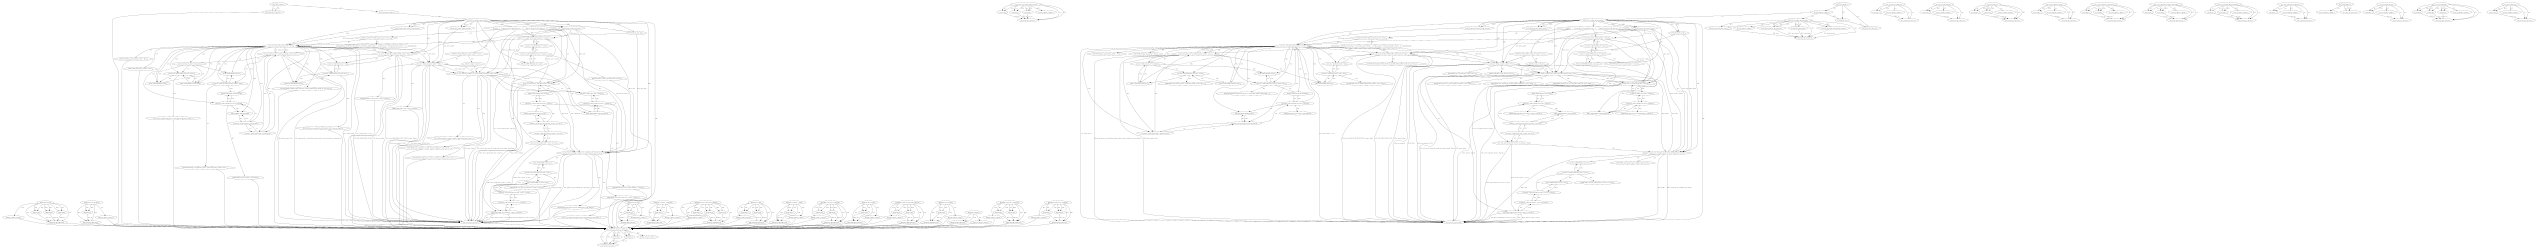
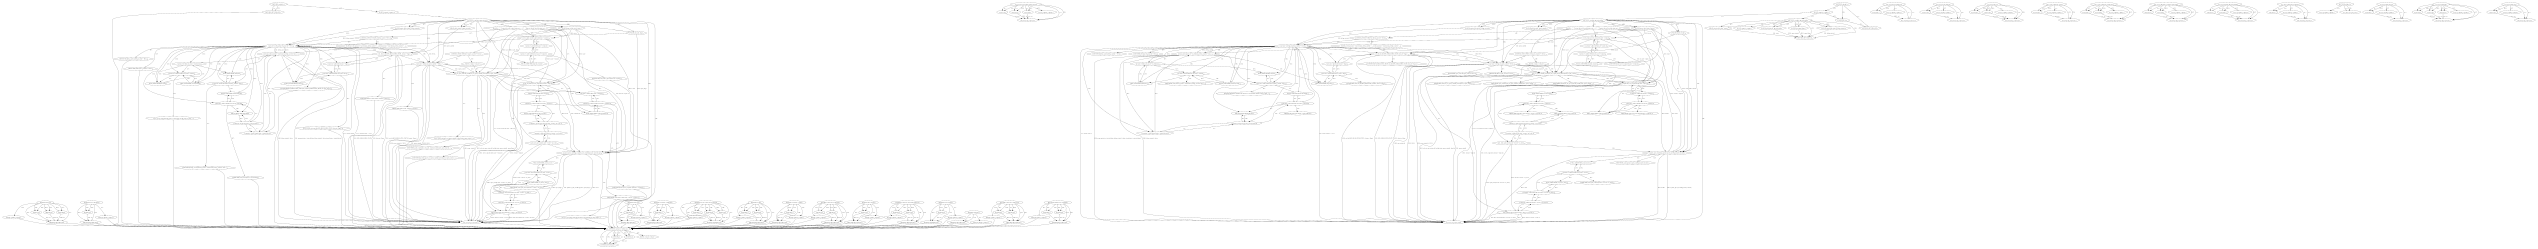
node "(IDENTIFIER,state,update_open_stateflags(state, open_flags))": removed
